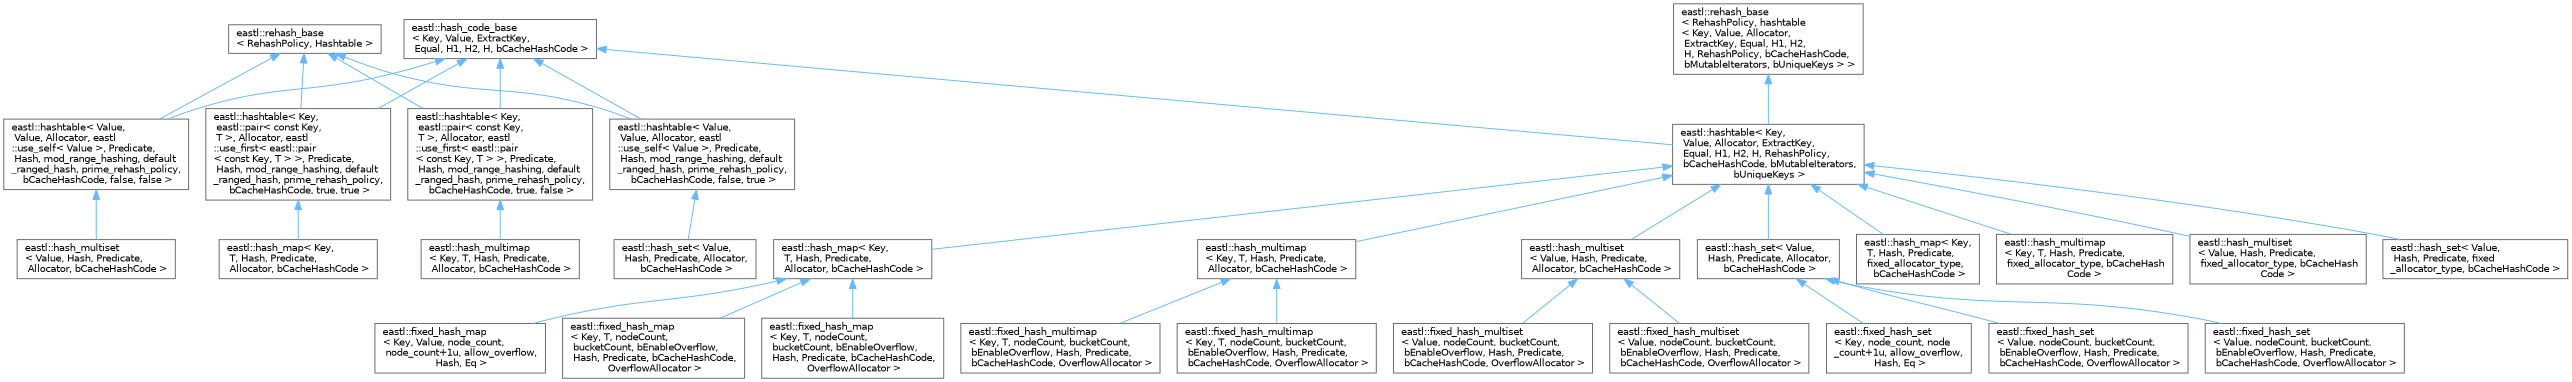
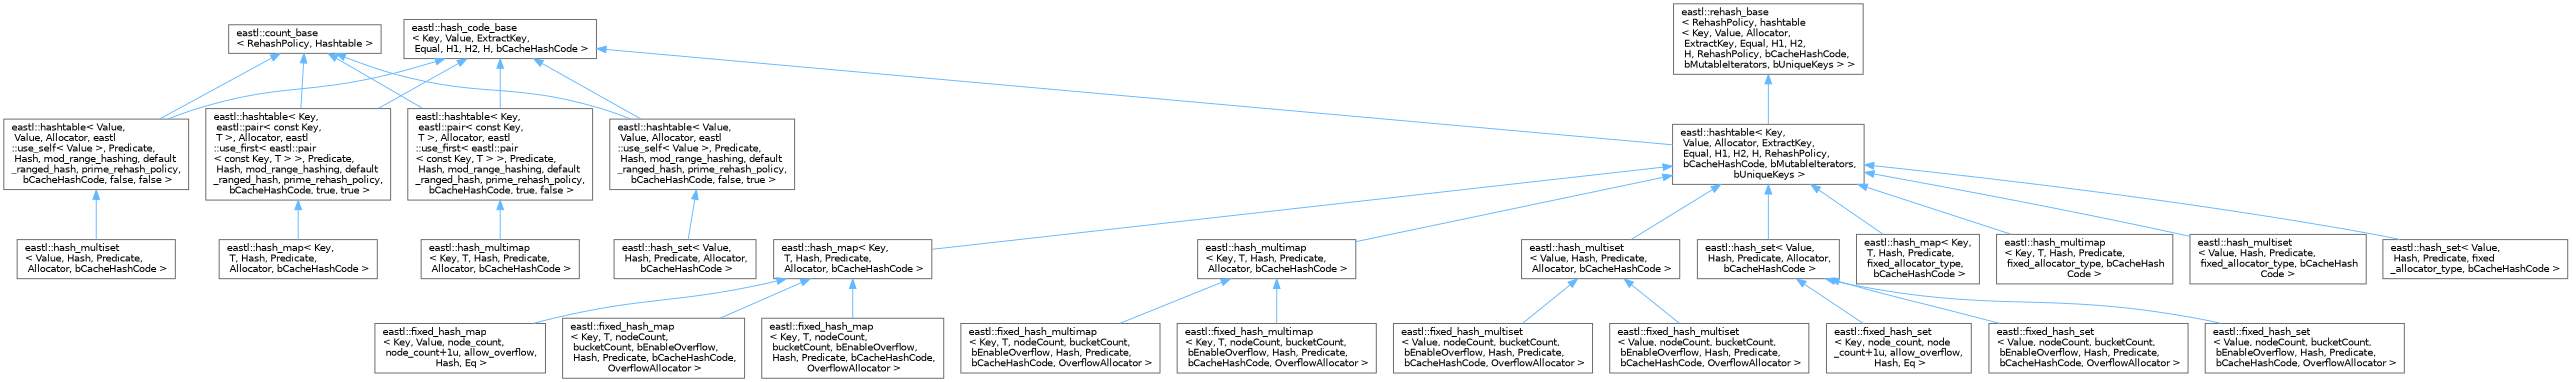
node "eastl::rehash_base < RehashPolicy, Hashtable >": label "eastl::rehash_base < RehashPolicy, Hashtable >" -> "eastl::count_base < RehashPolicy, Hashtable >"
